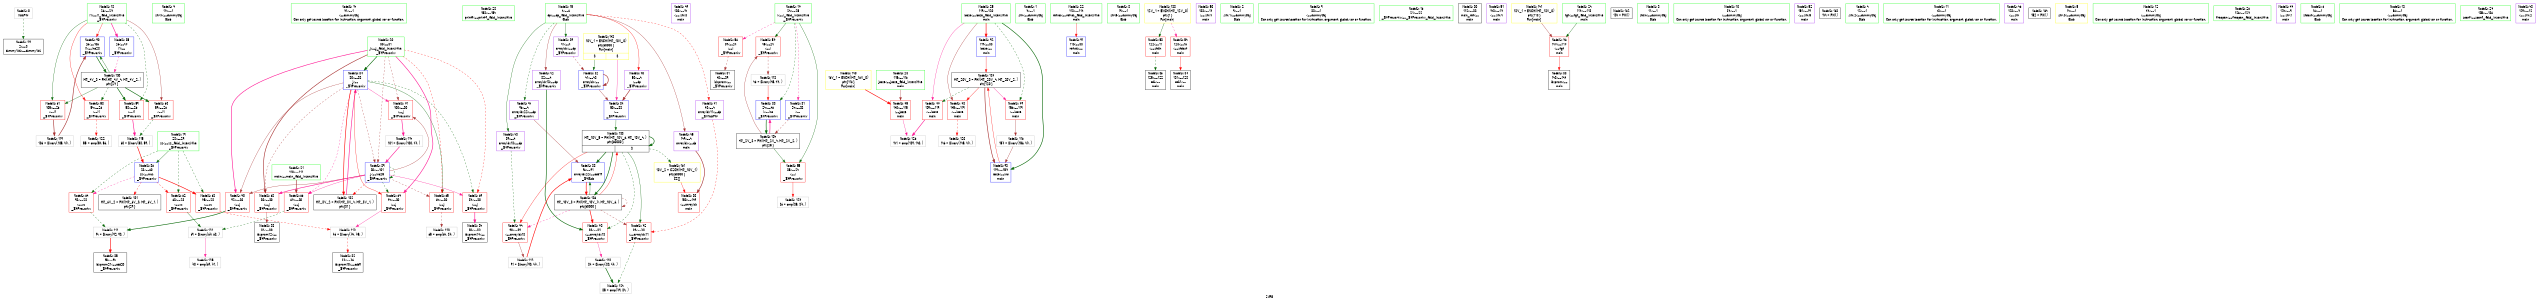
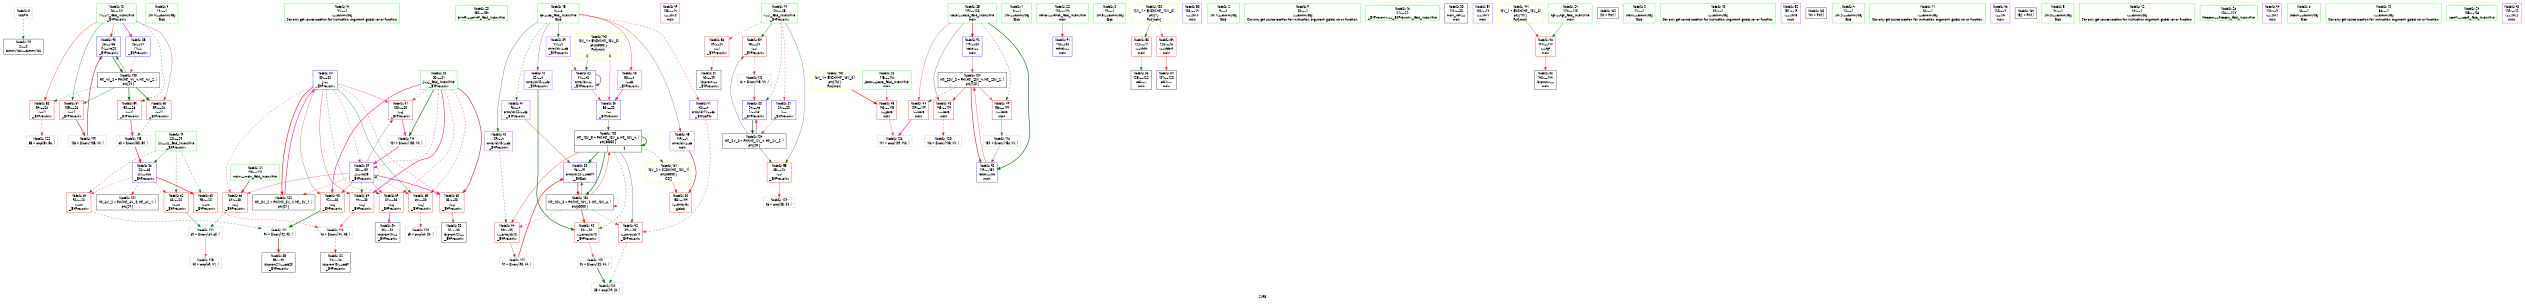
node "NodeID: 5": color yellow -> green
edge "NodeID: 20" -> "NodeID: 87": now "NodeID: 20" -> "NodeID: 114"
edge "NodeID: 40" -> "NodeID: 84": color brown -> deeppink
edge "NodeID: 23" -> "NodeID: 75": color brown -> deeppink
node "NodeID: 80": text "main" -> "global"
